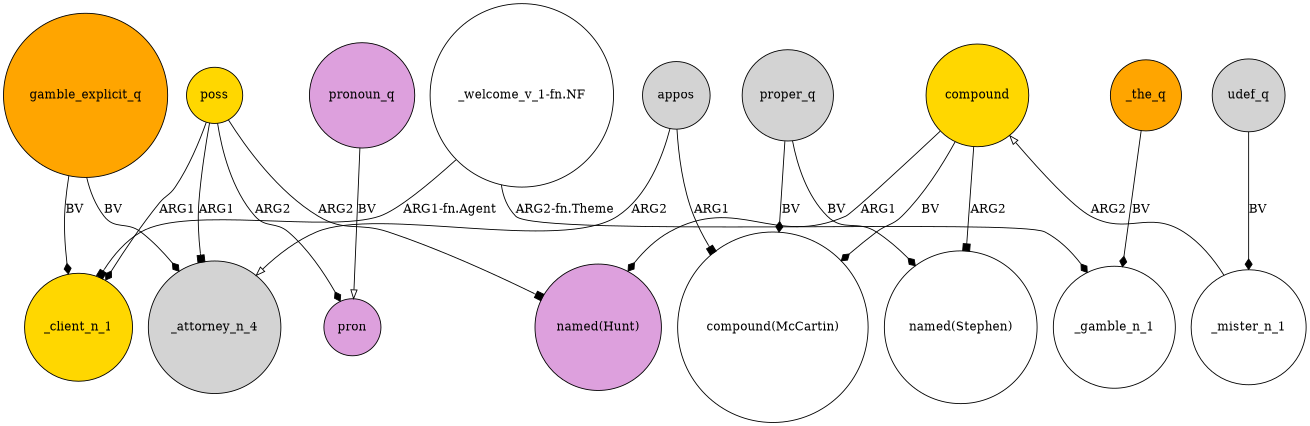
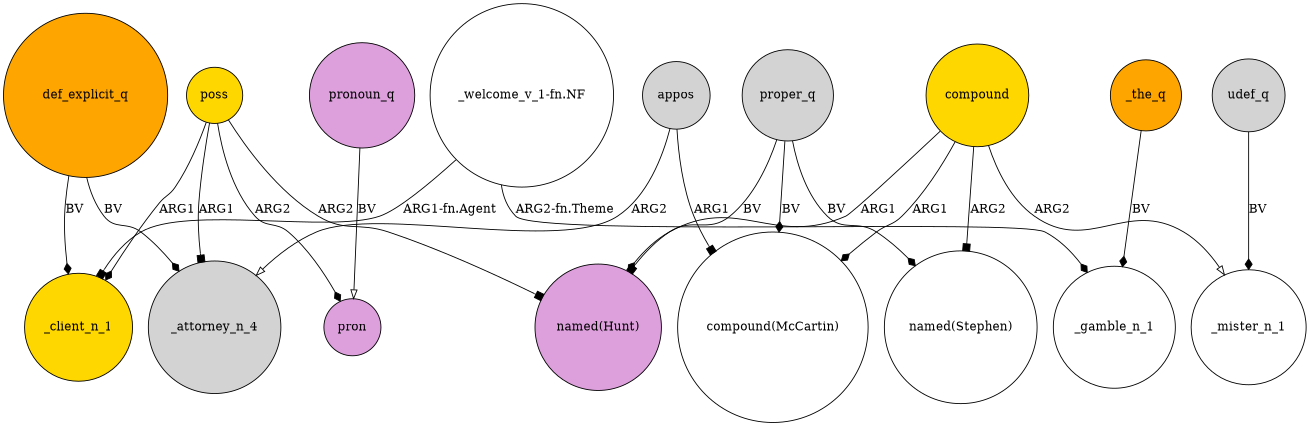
node "gamble_explicit_q": label "gamble_explicit_q" -> "def_explicit_q"
edge "compound" -> "compound(McCartin)": label "BV" -> "ARG1"
edge "proper_q" -> "named(Hunt)": added, label "BV"
edge "_mister_n_1" -> "compound": reversed
